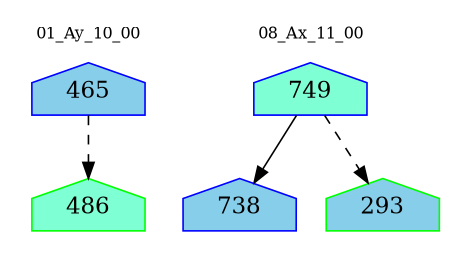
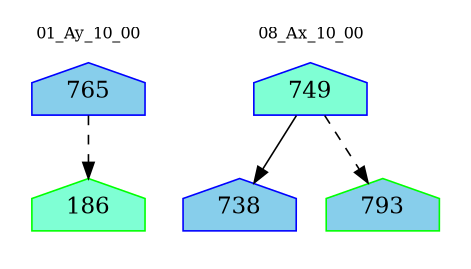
cluster "08_Ax_11_00": label "08_Ax_11_00" -> "08_Ax_10_00"
node "465": label "465" -> "765"
node "486": label "486" -> "186"
node "293": label "293" -> "793"
